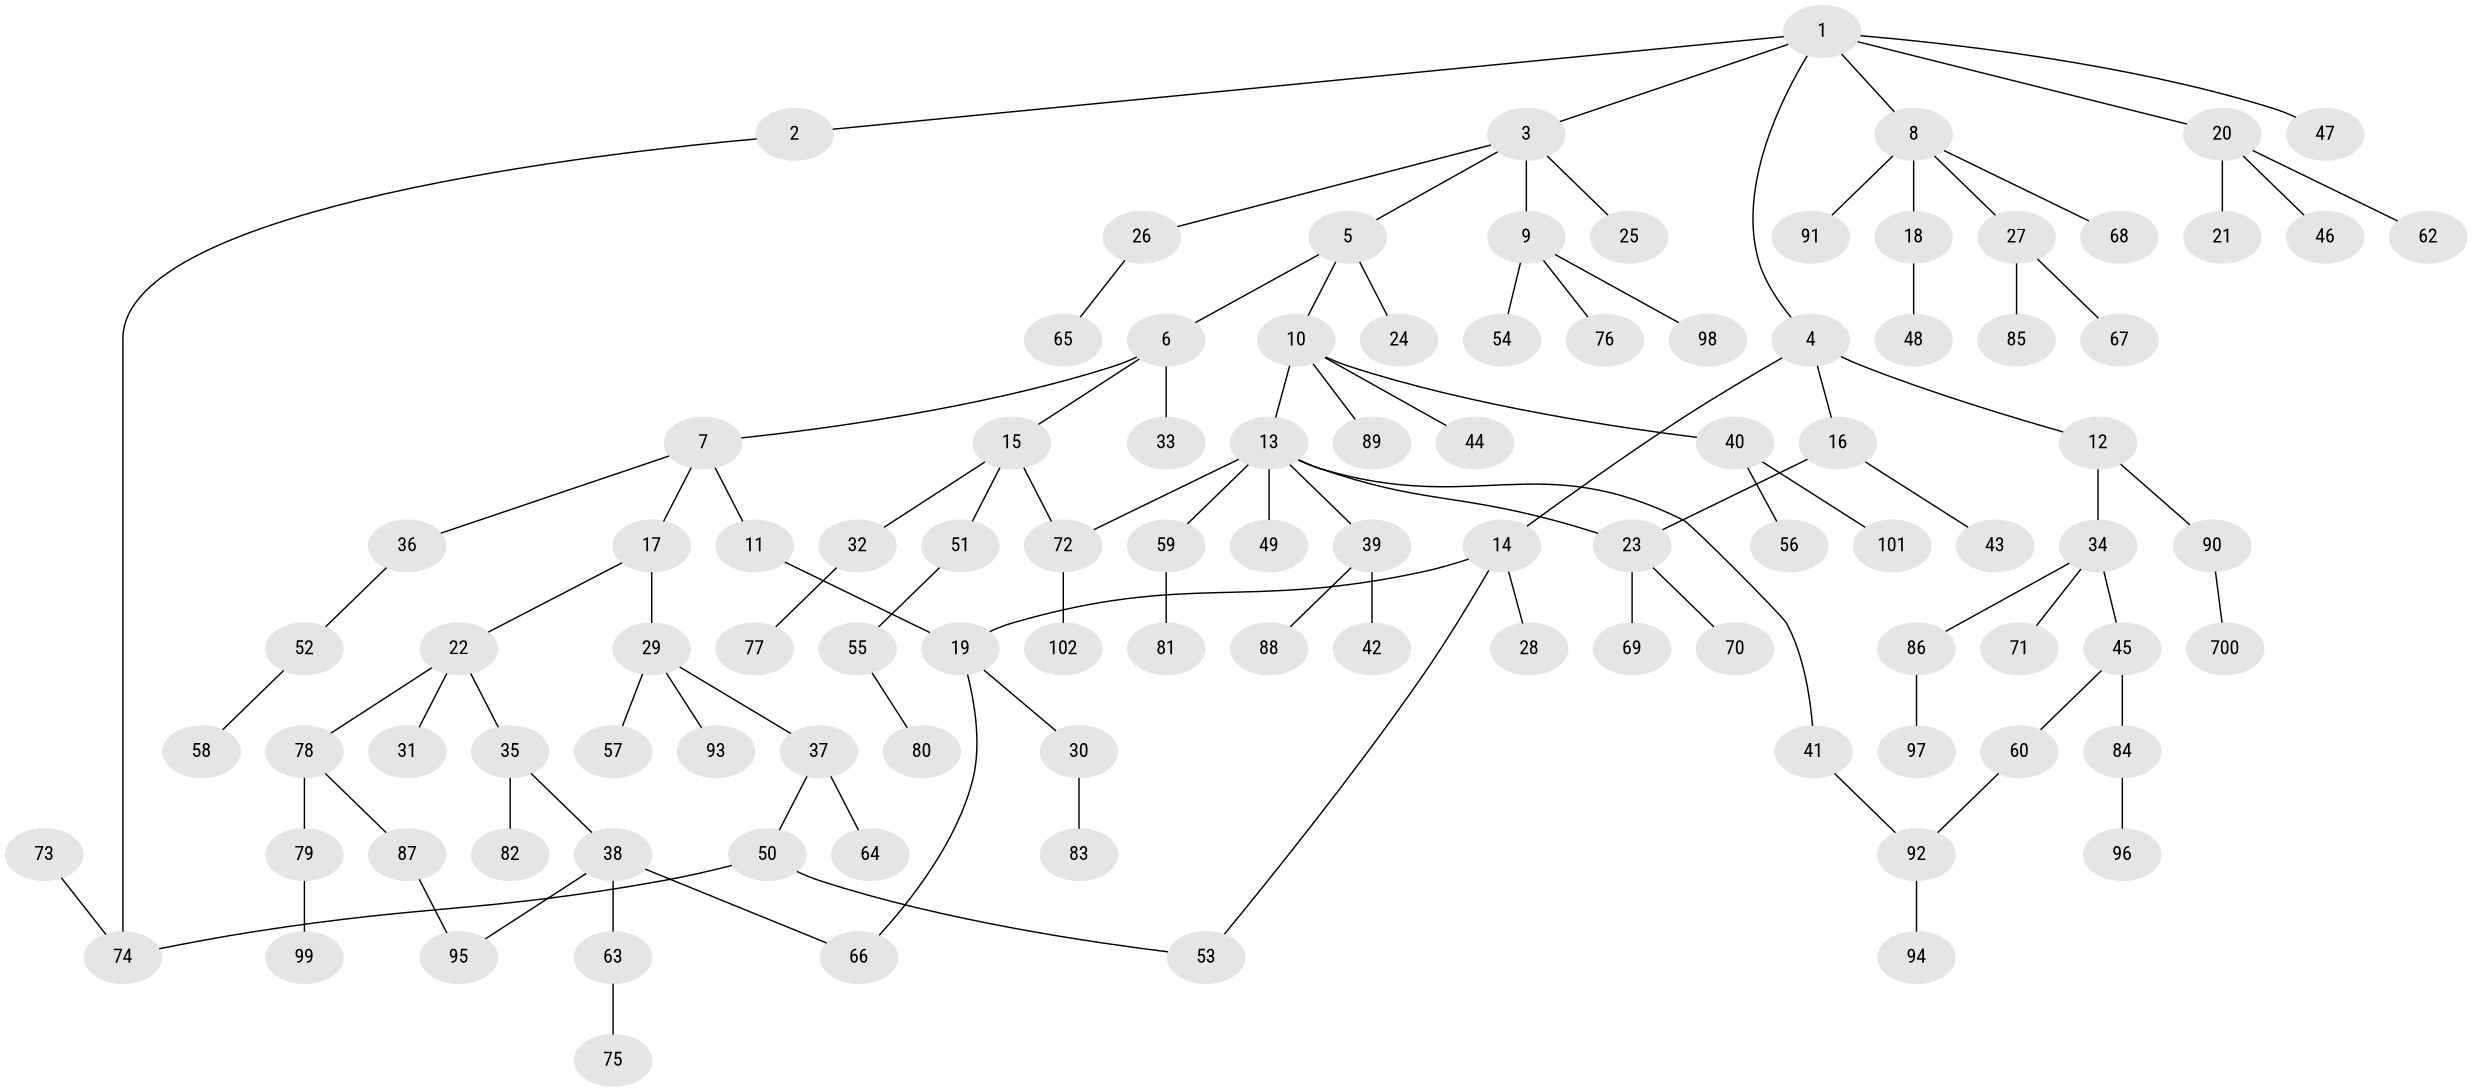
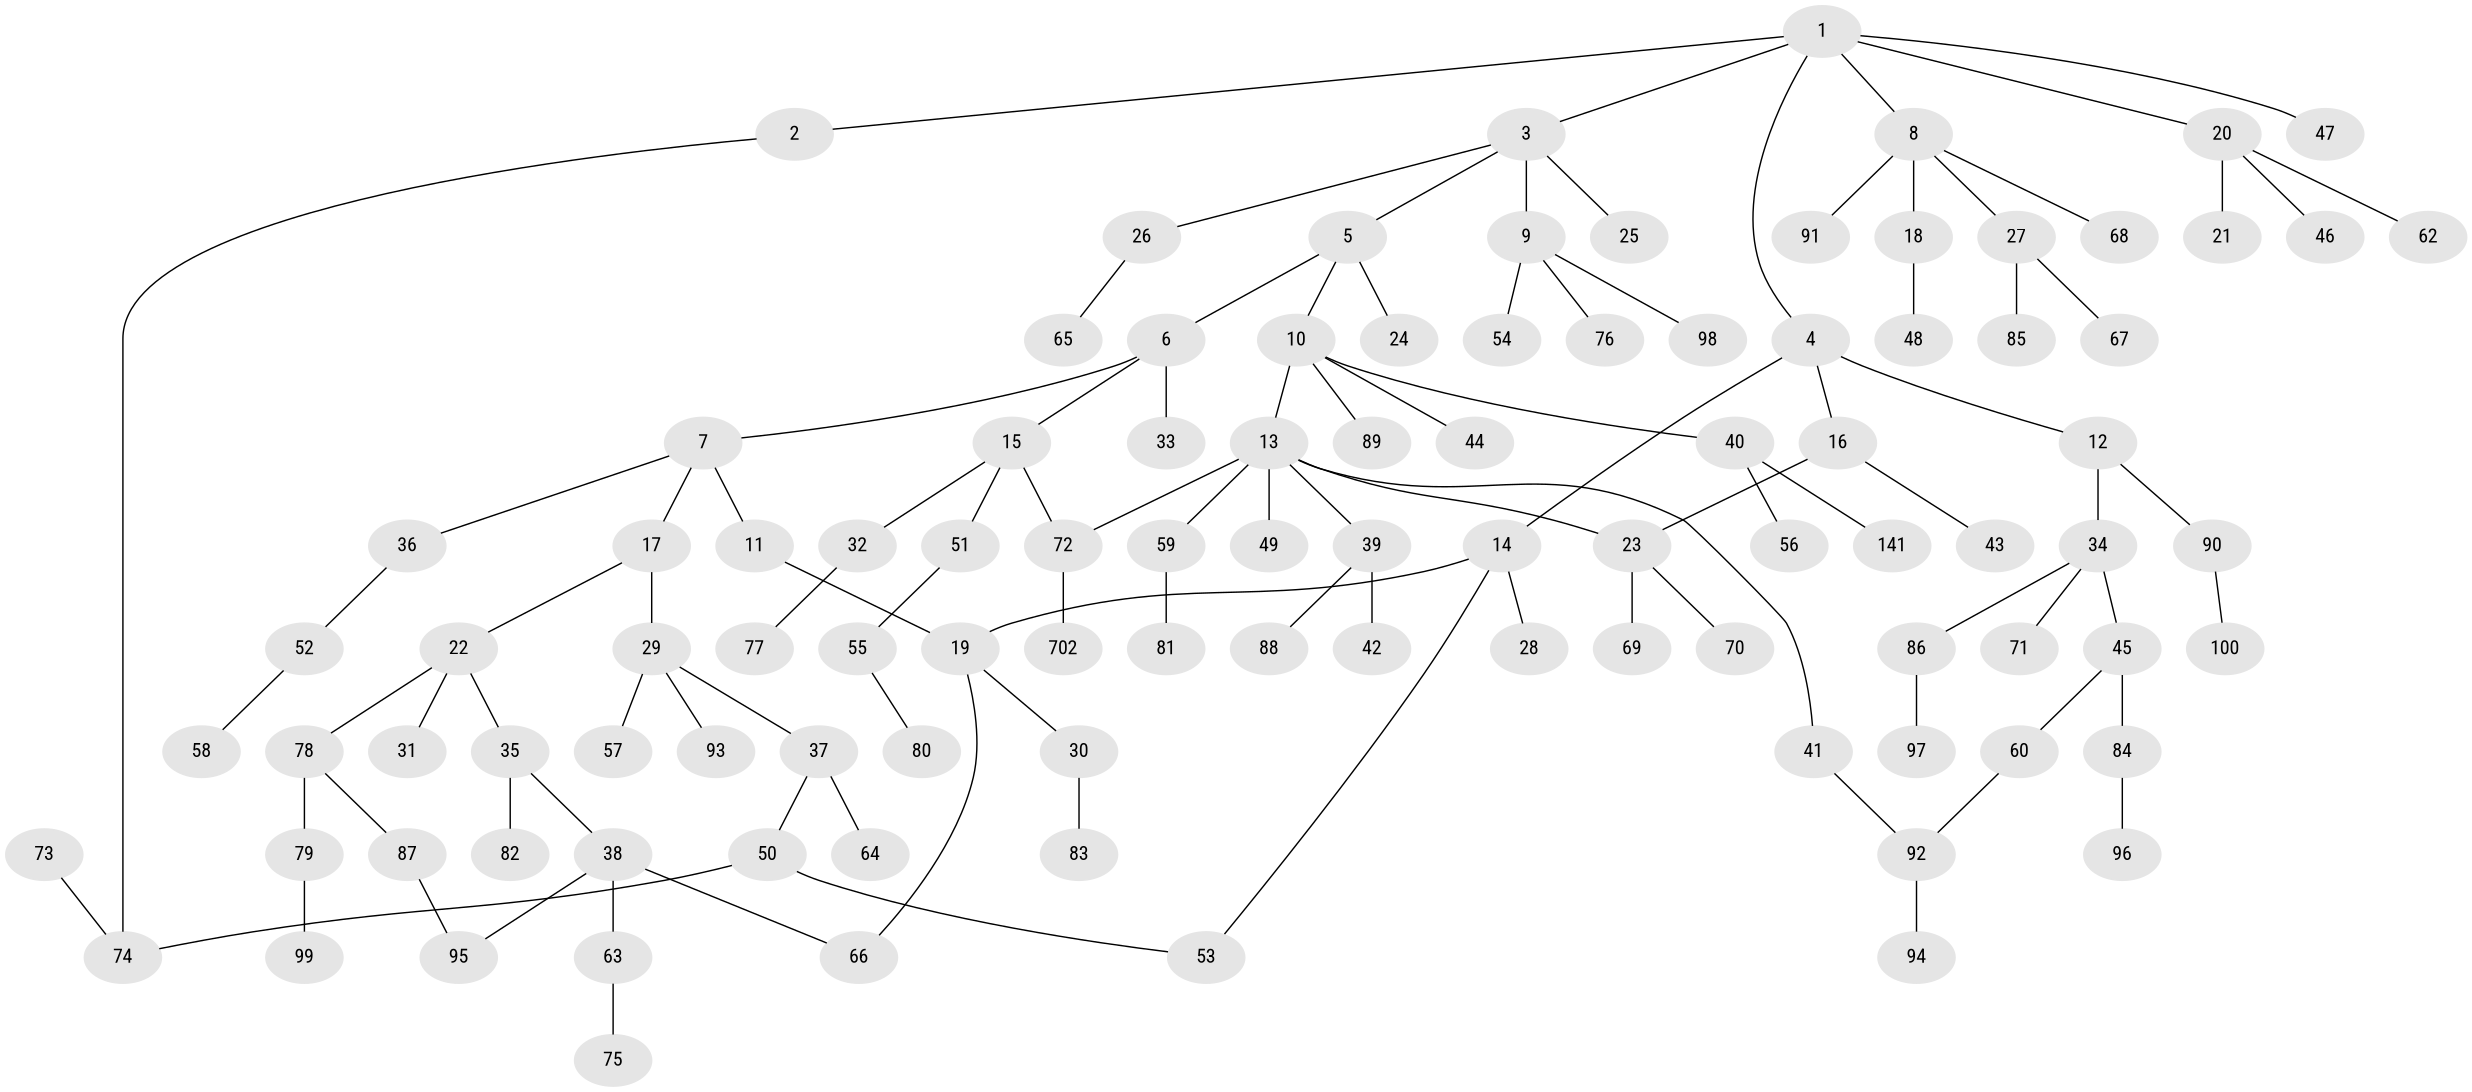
node "101": label "101" -> "141"
node "102": label "102" -> "702"
node "700": label "700" -> "100"
